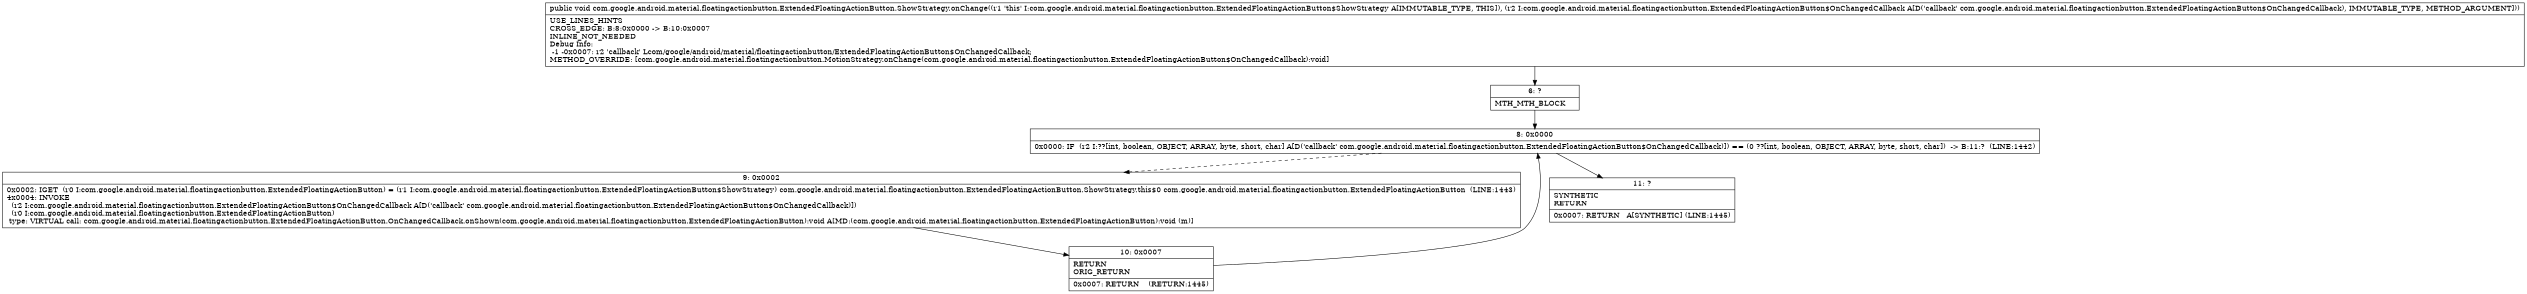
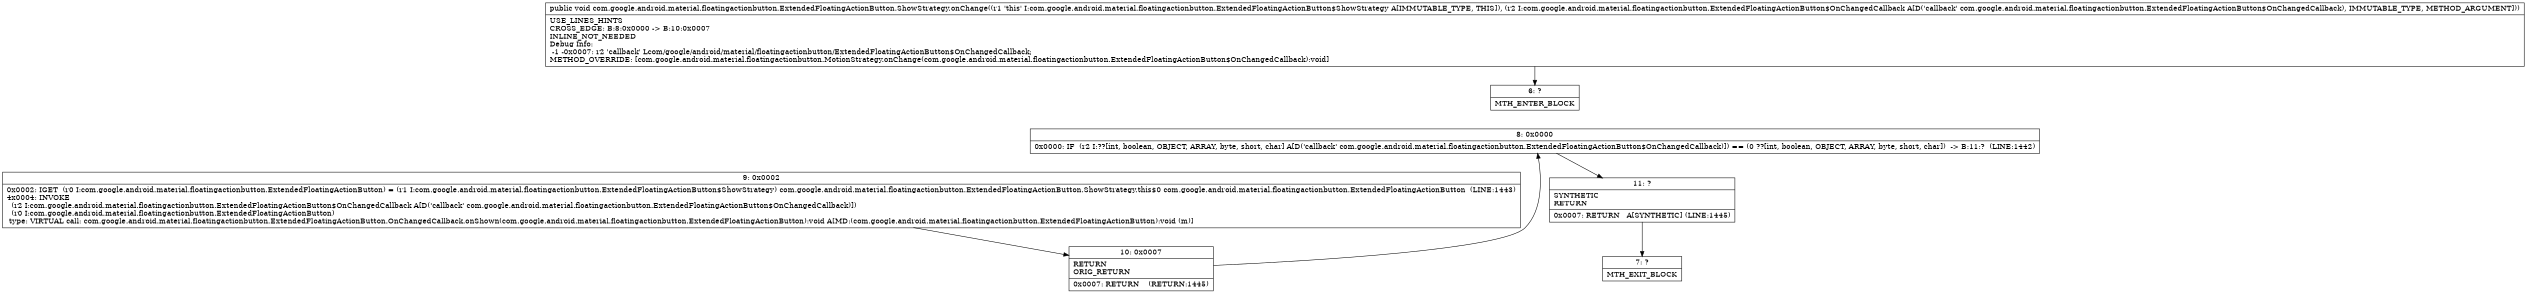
node "6: ?": text "MTH_MTH_BLOCK" -> "MTH_ENTER_BLOCK"
edge "6: ?" -> "8: 0x0000": removed
edge "8: 0x0000" -> "9: 0x0002": removed
node "7: ?": added
